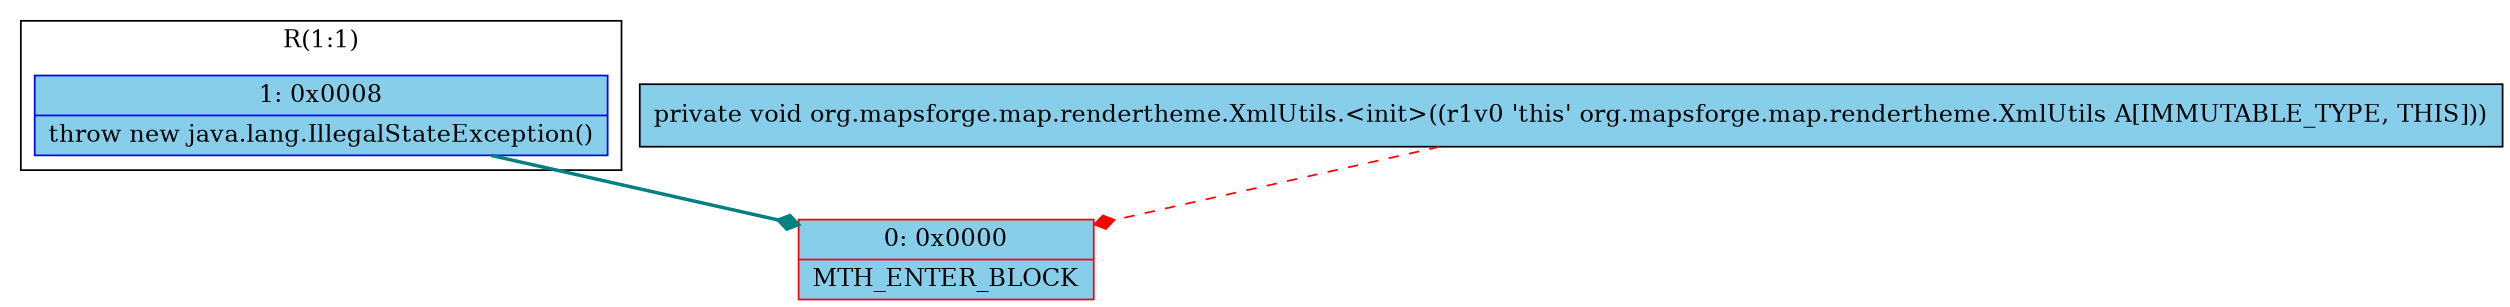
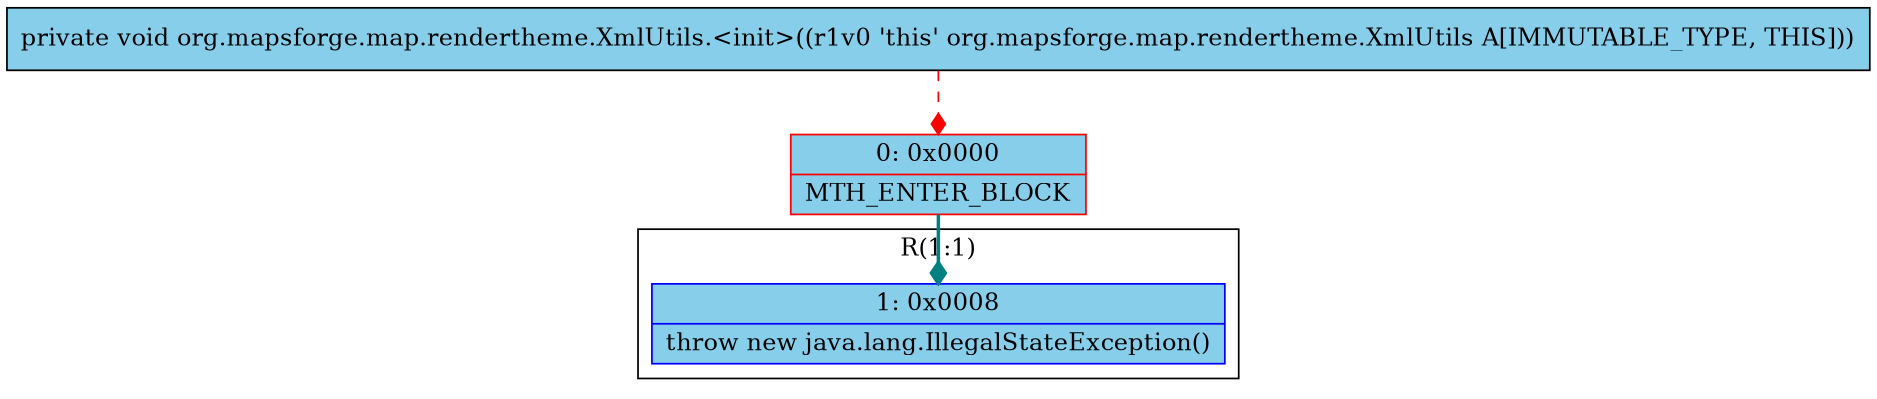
edge "1: 0x0008" -> "0: 0x0000": reversed
